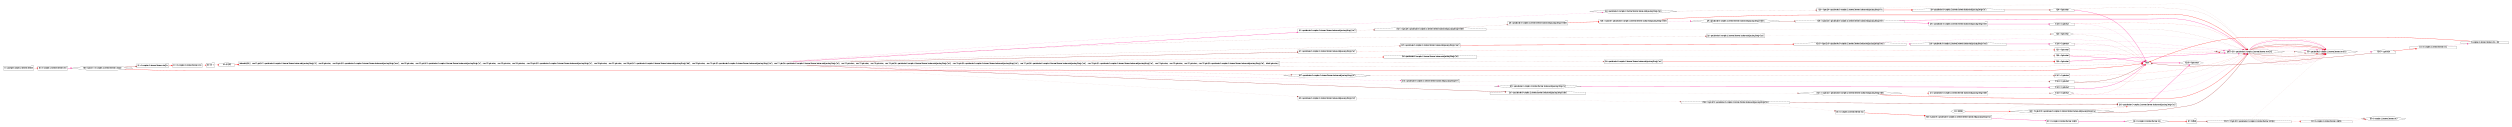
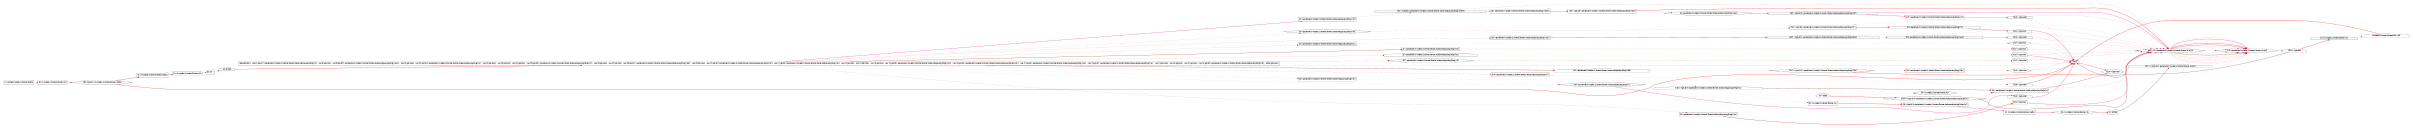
node "$r3 = r0.<compiler.c2.stemmer.Stemmer: char[] b>": removed
